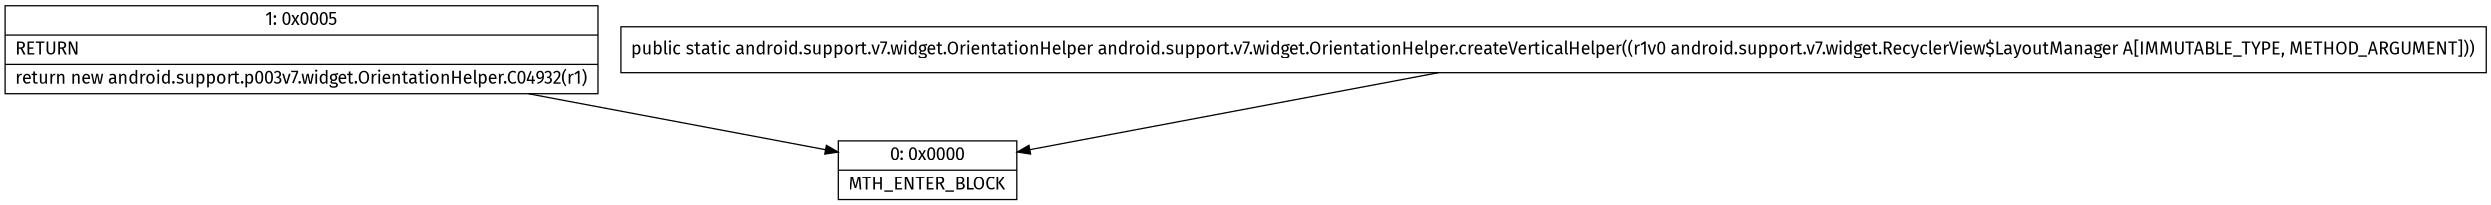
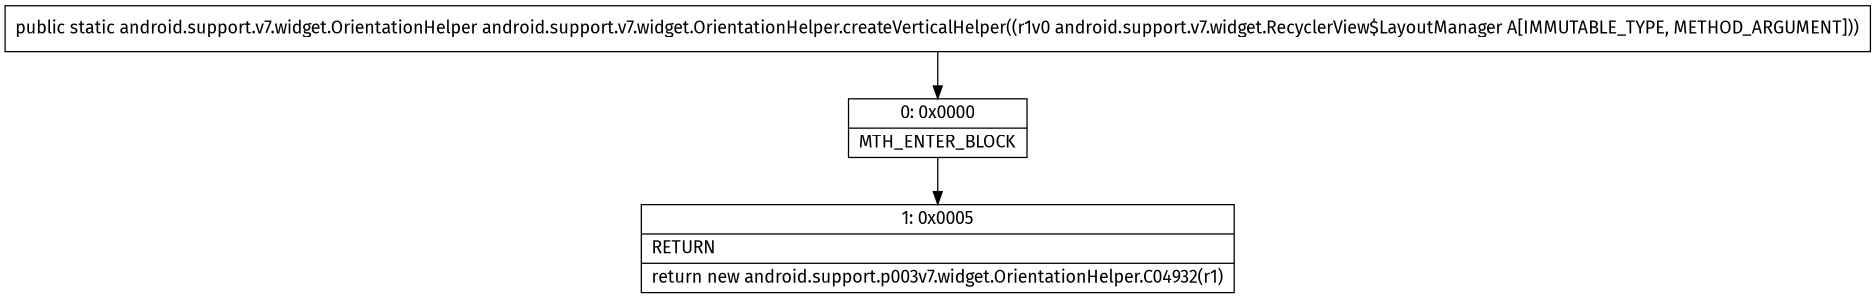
edge "1: 0x0005" -> "0: 0x0000": reversed
